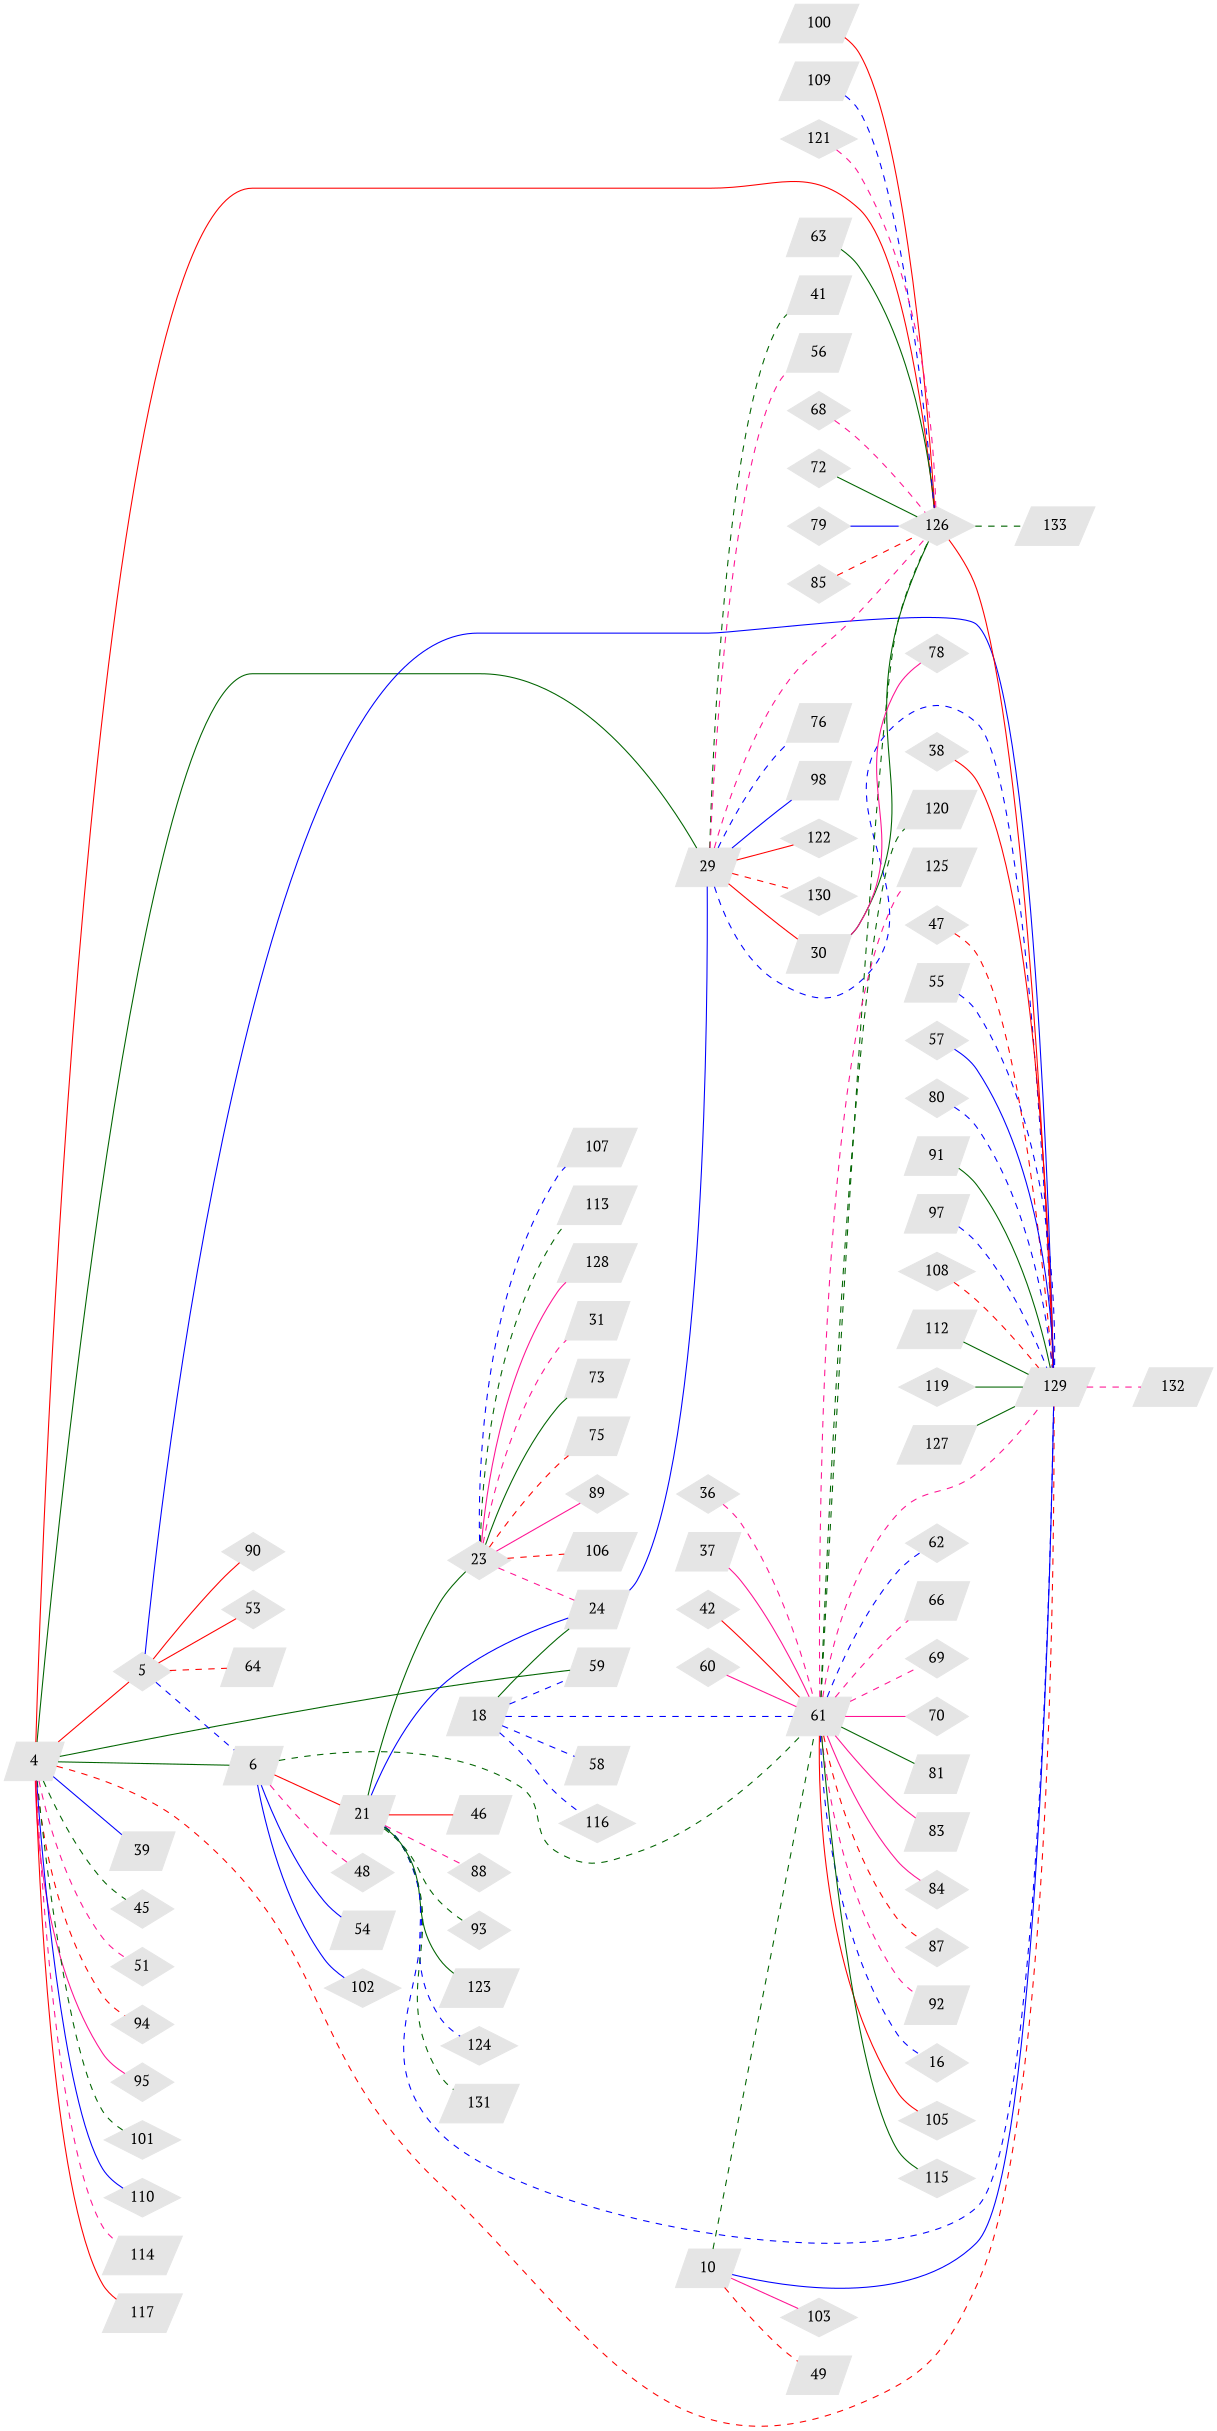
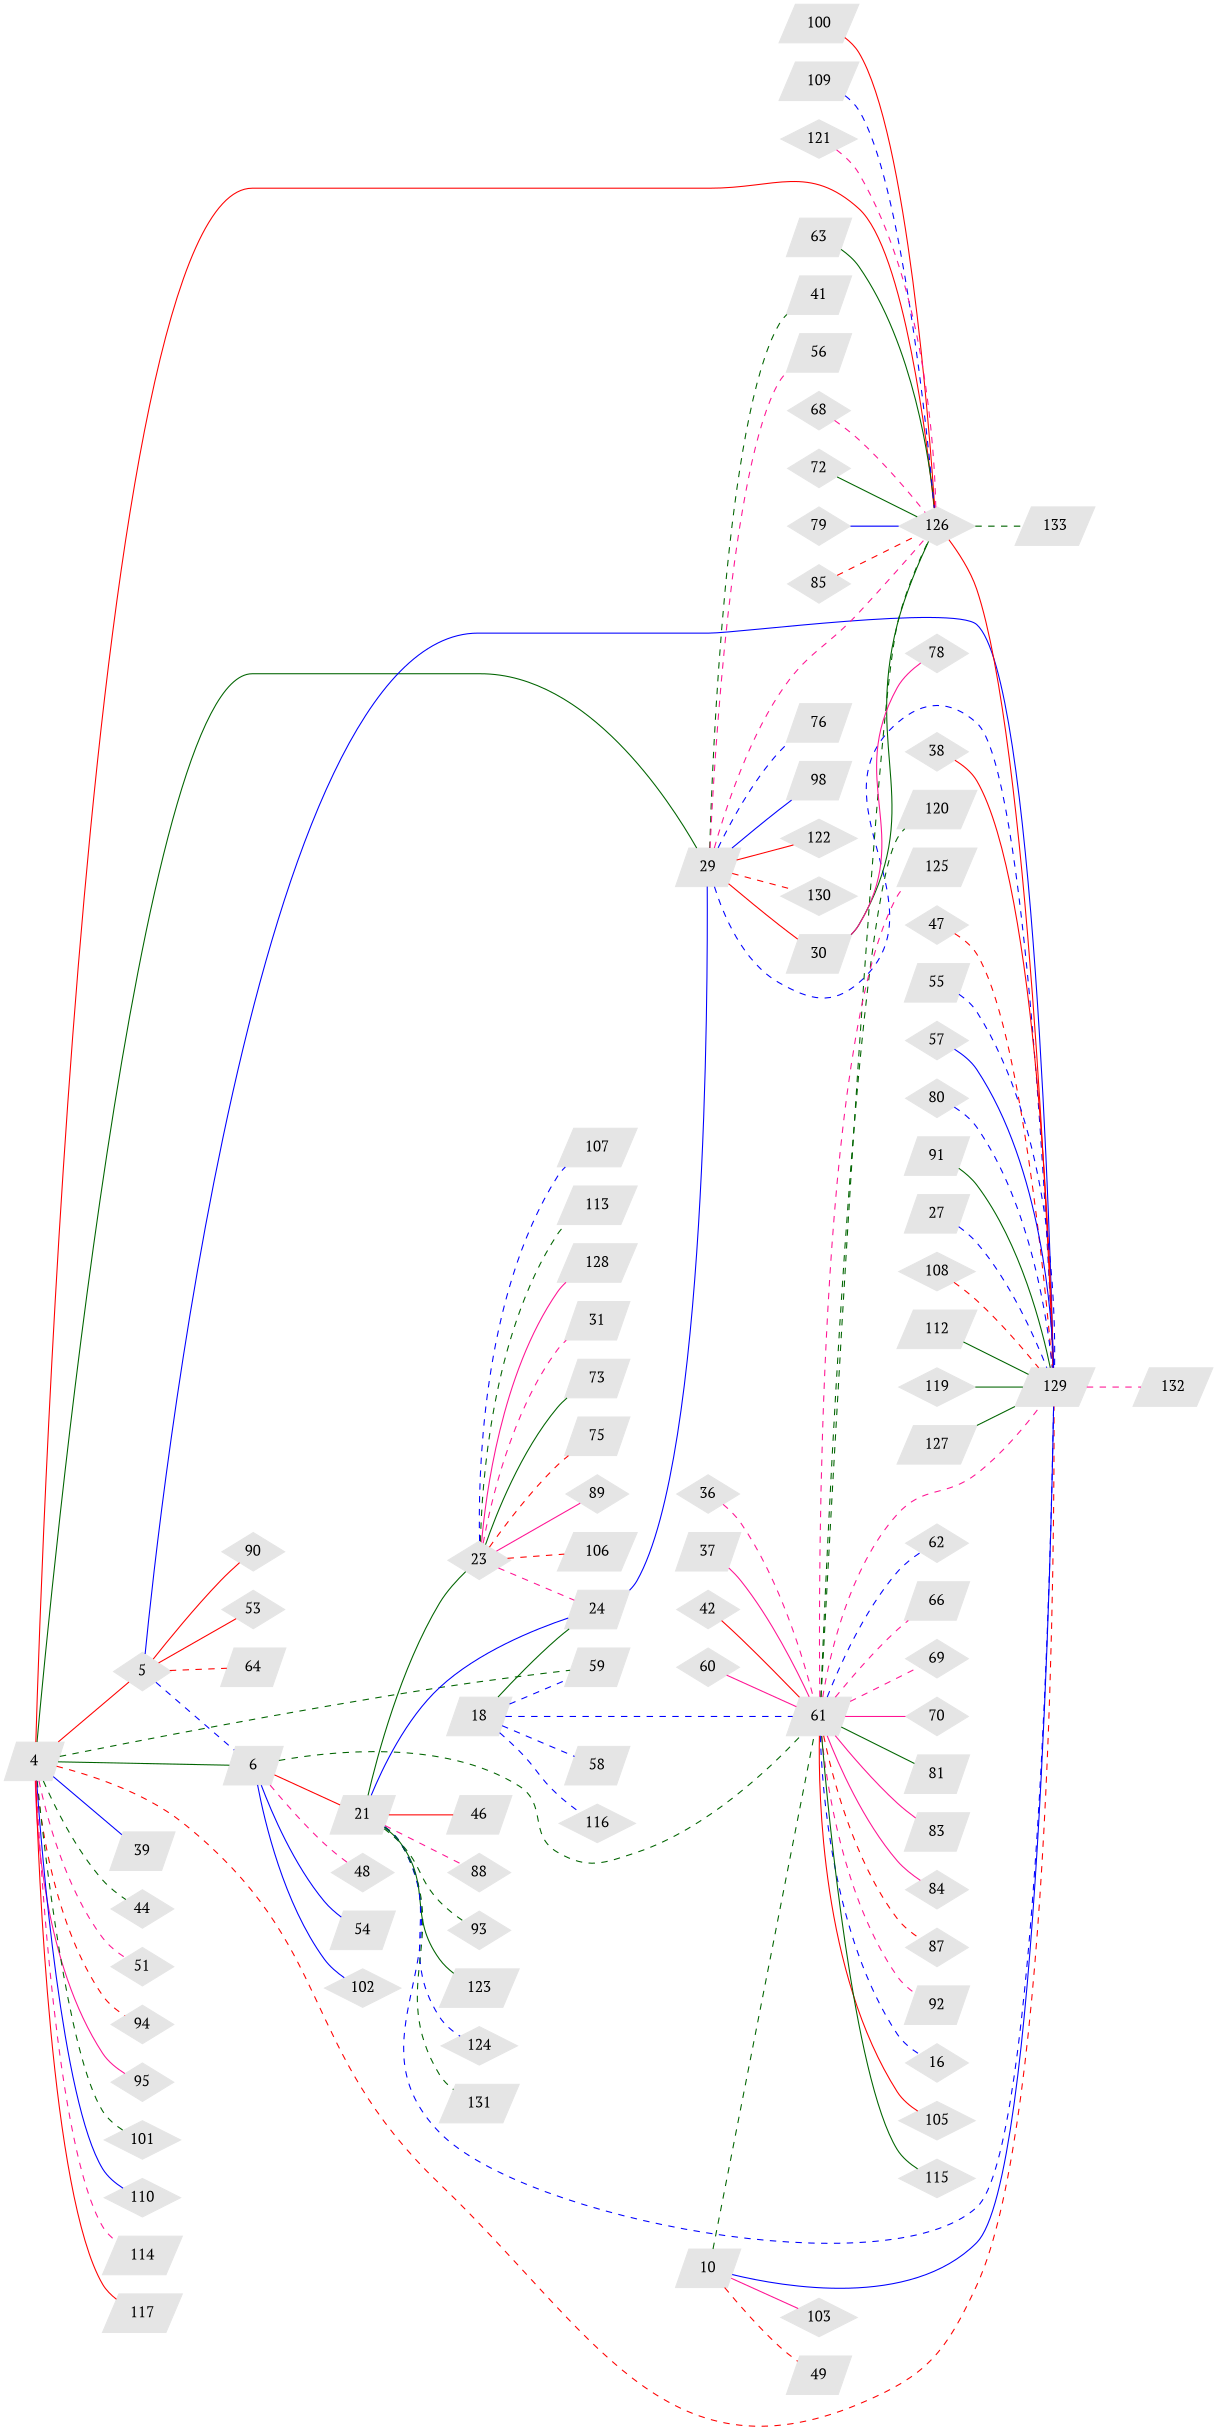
node "97": label "97" -> "27"
edge "59" -- "4": style solid -> dashed
node "45": label "45" -> "44"
